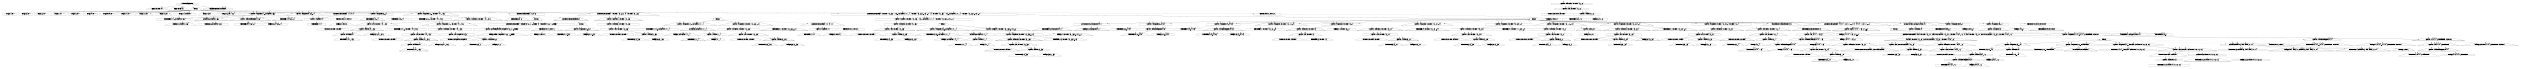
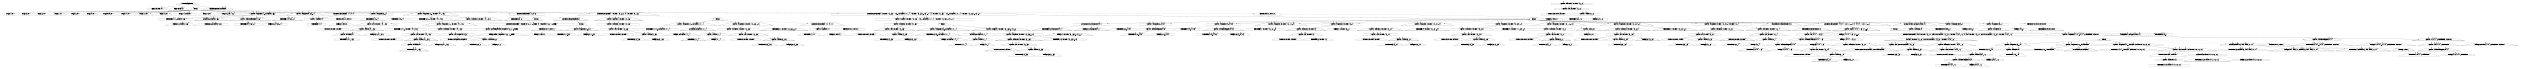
node "(IDENTIFIER,v4,v4 = Curl_ccalloc(1, 336))": label "(IDENTIFIER,v4,v4 = Curl_ccalloc(1, 336))" -> "(IDENTIFIER,v4,v4 = Curl_else(1, 336))"
